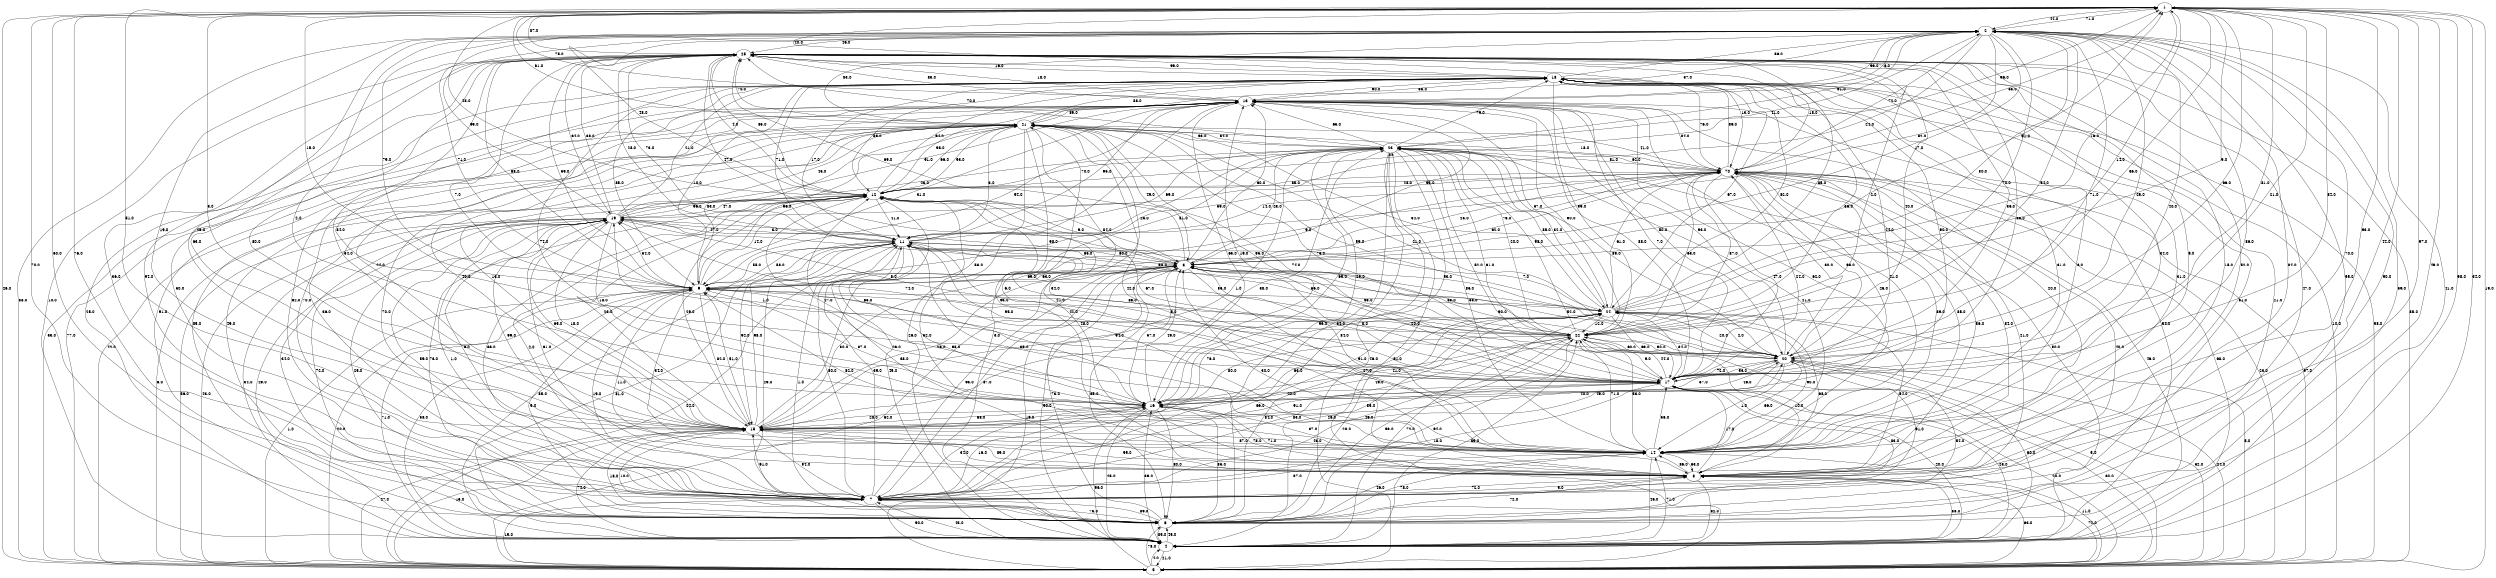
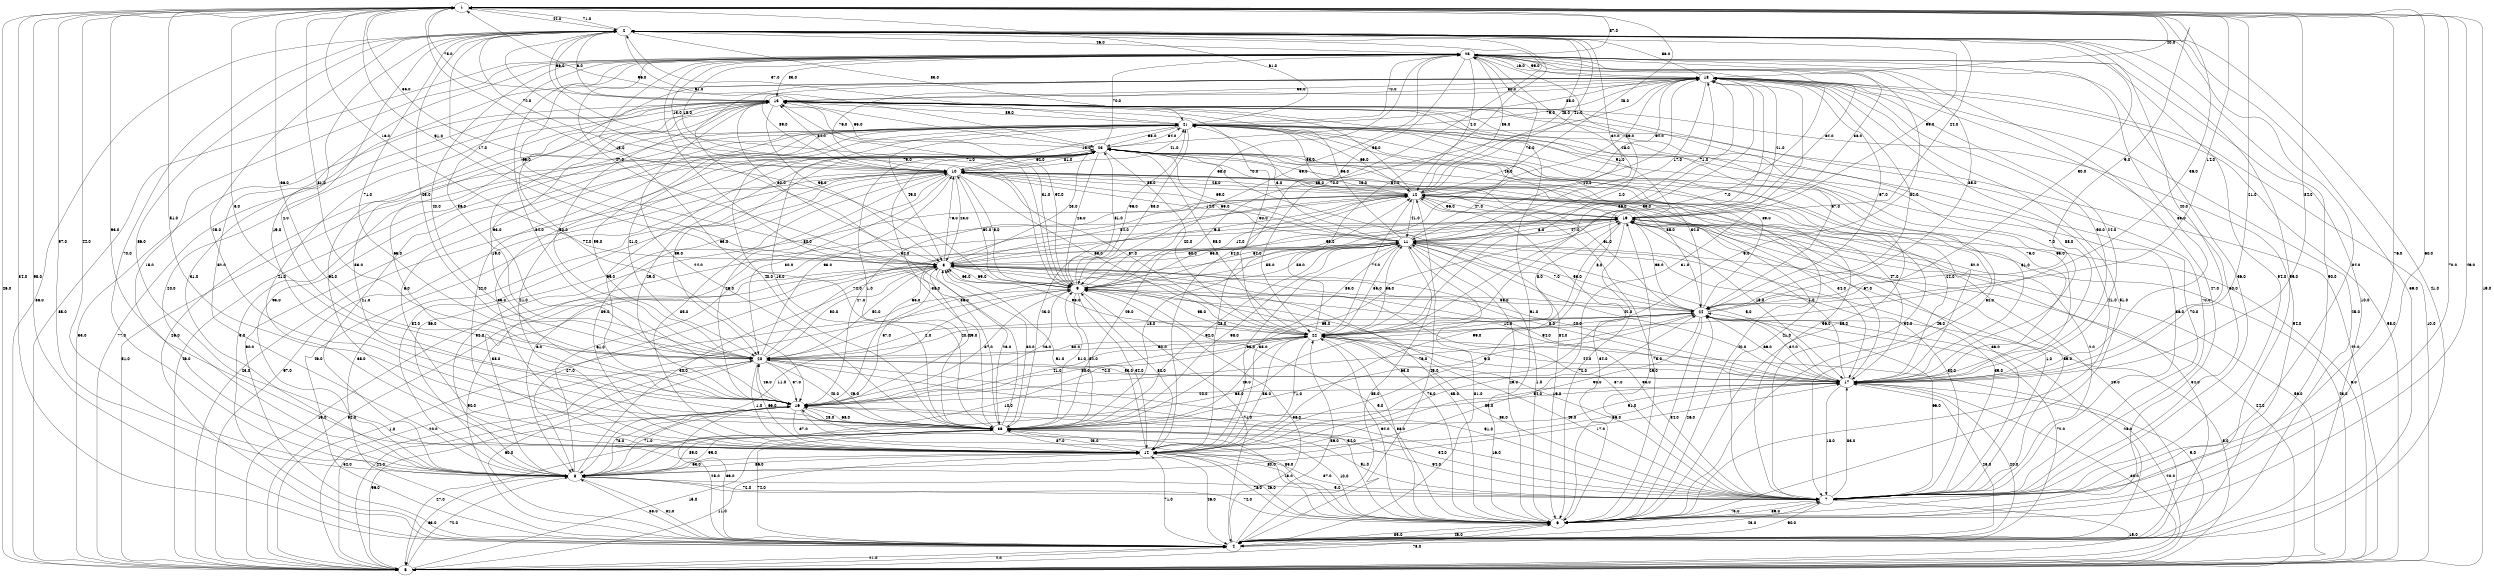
edge "13" -> "25": removed, label "18.0"
node "70": label "70" -> "10"
edge "24" -> "21": label "34.0" -> "89.0"
node "15": label "15" -> "35"
